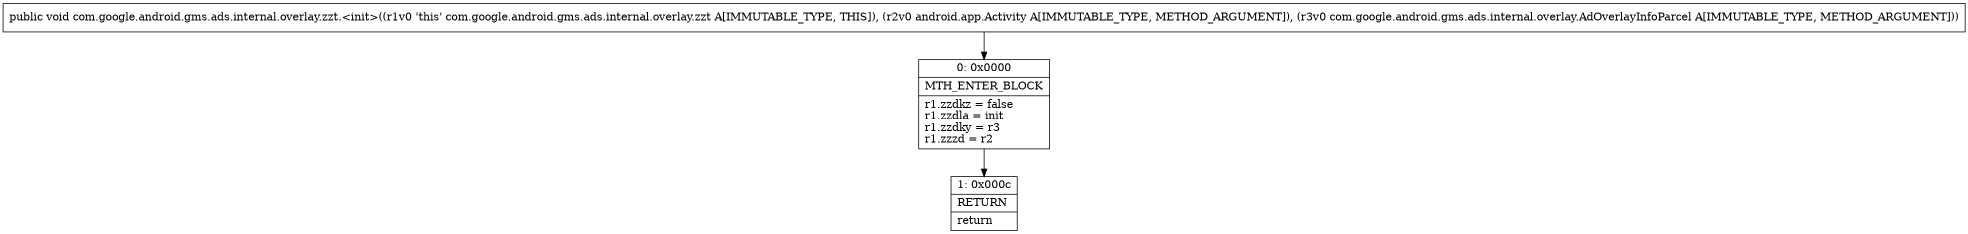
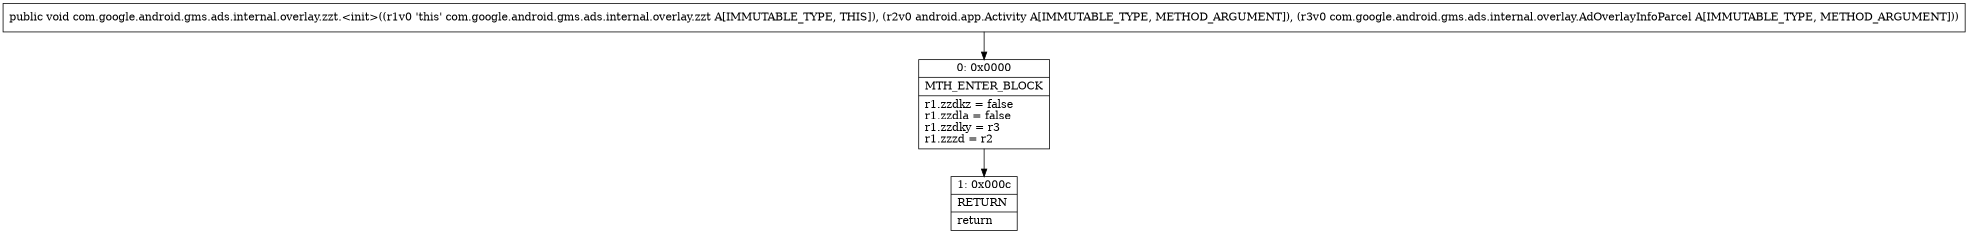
node "0: 0x0000": text "r1.zzdla = init" -> "r1.zzdla = false"
